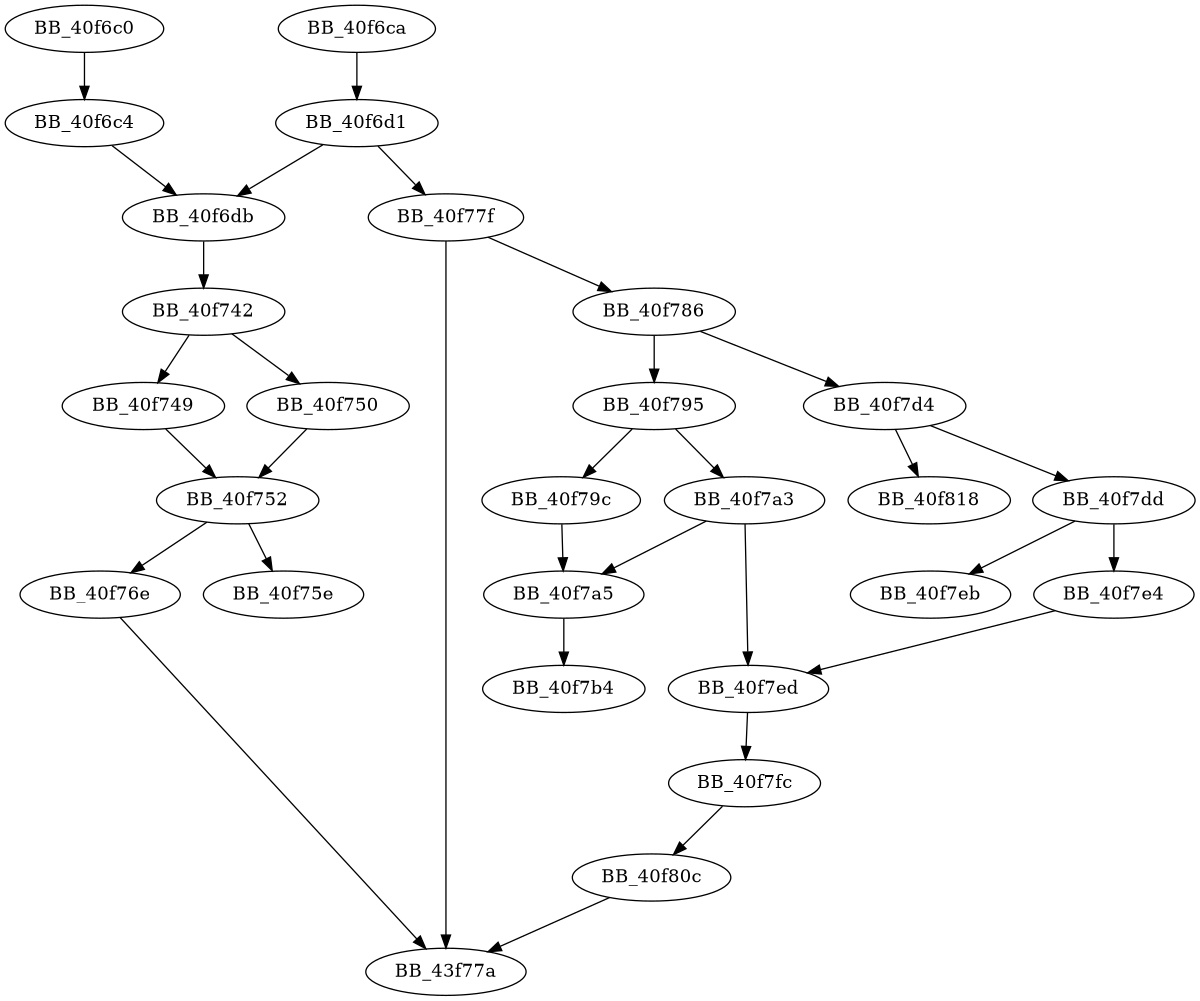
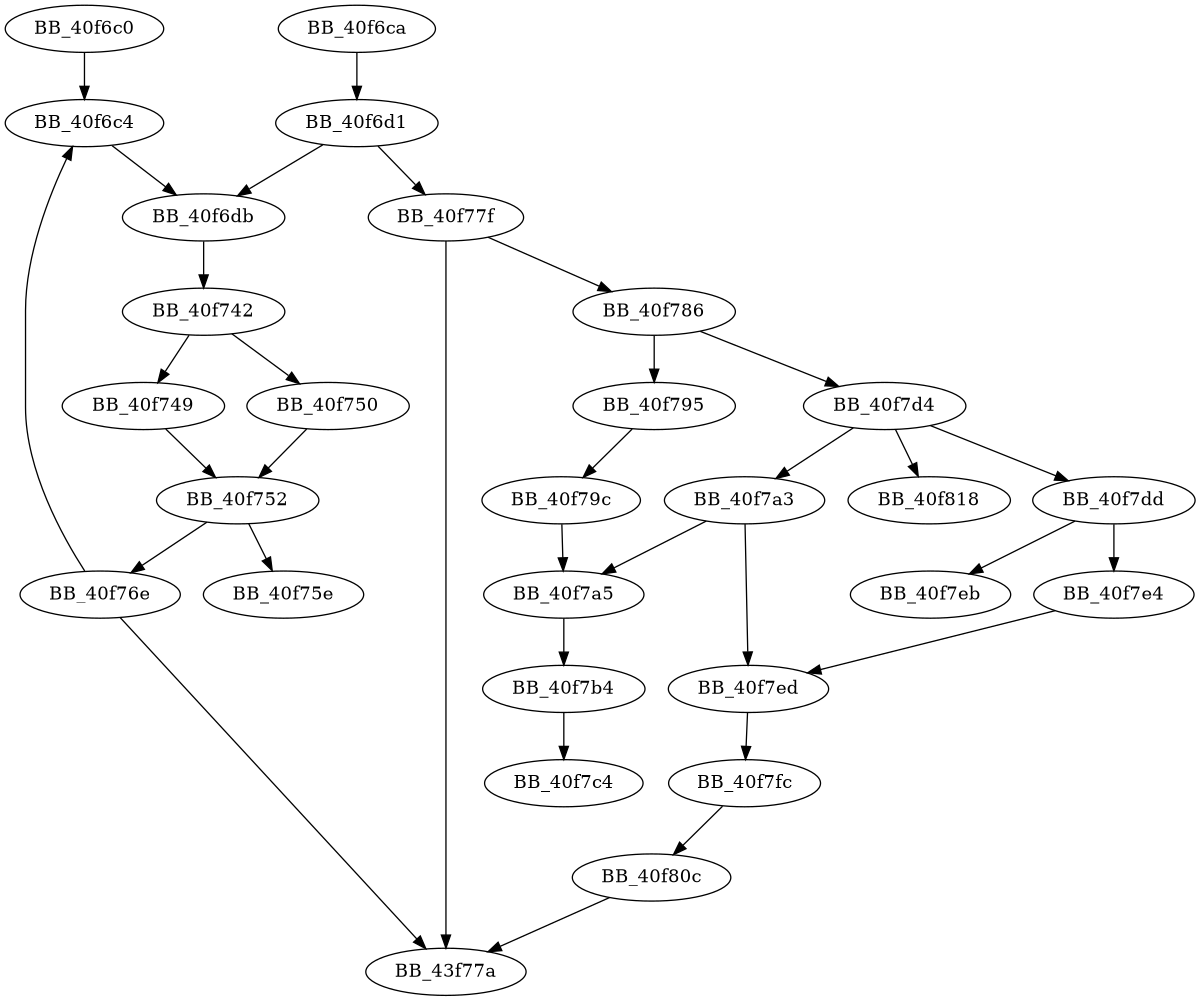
edge "BB_40f76e" -> "BB_40f6c4": added
edge "BB_40f795" -> "BB_40f7a3": now "BB_40f7d4" -> "BB_40f7a3"
node "BB_40f7c4": added
